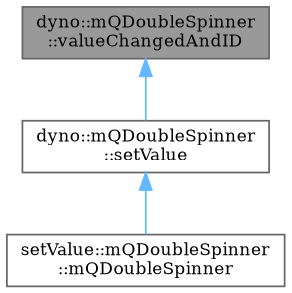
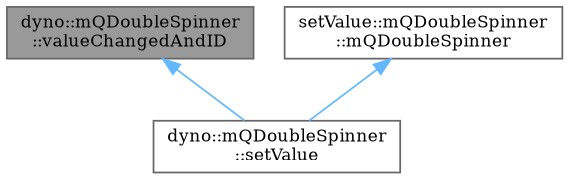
edge "setValue::mQDoubleSpinner ::mQDoubleSpinner" -> "dyno::mQDoubleSpinner ::setValue": reversed
